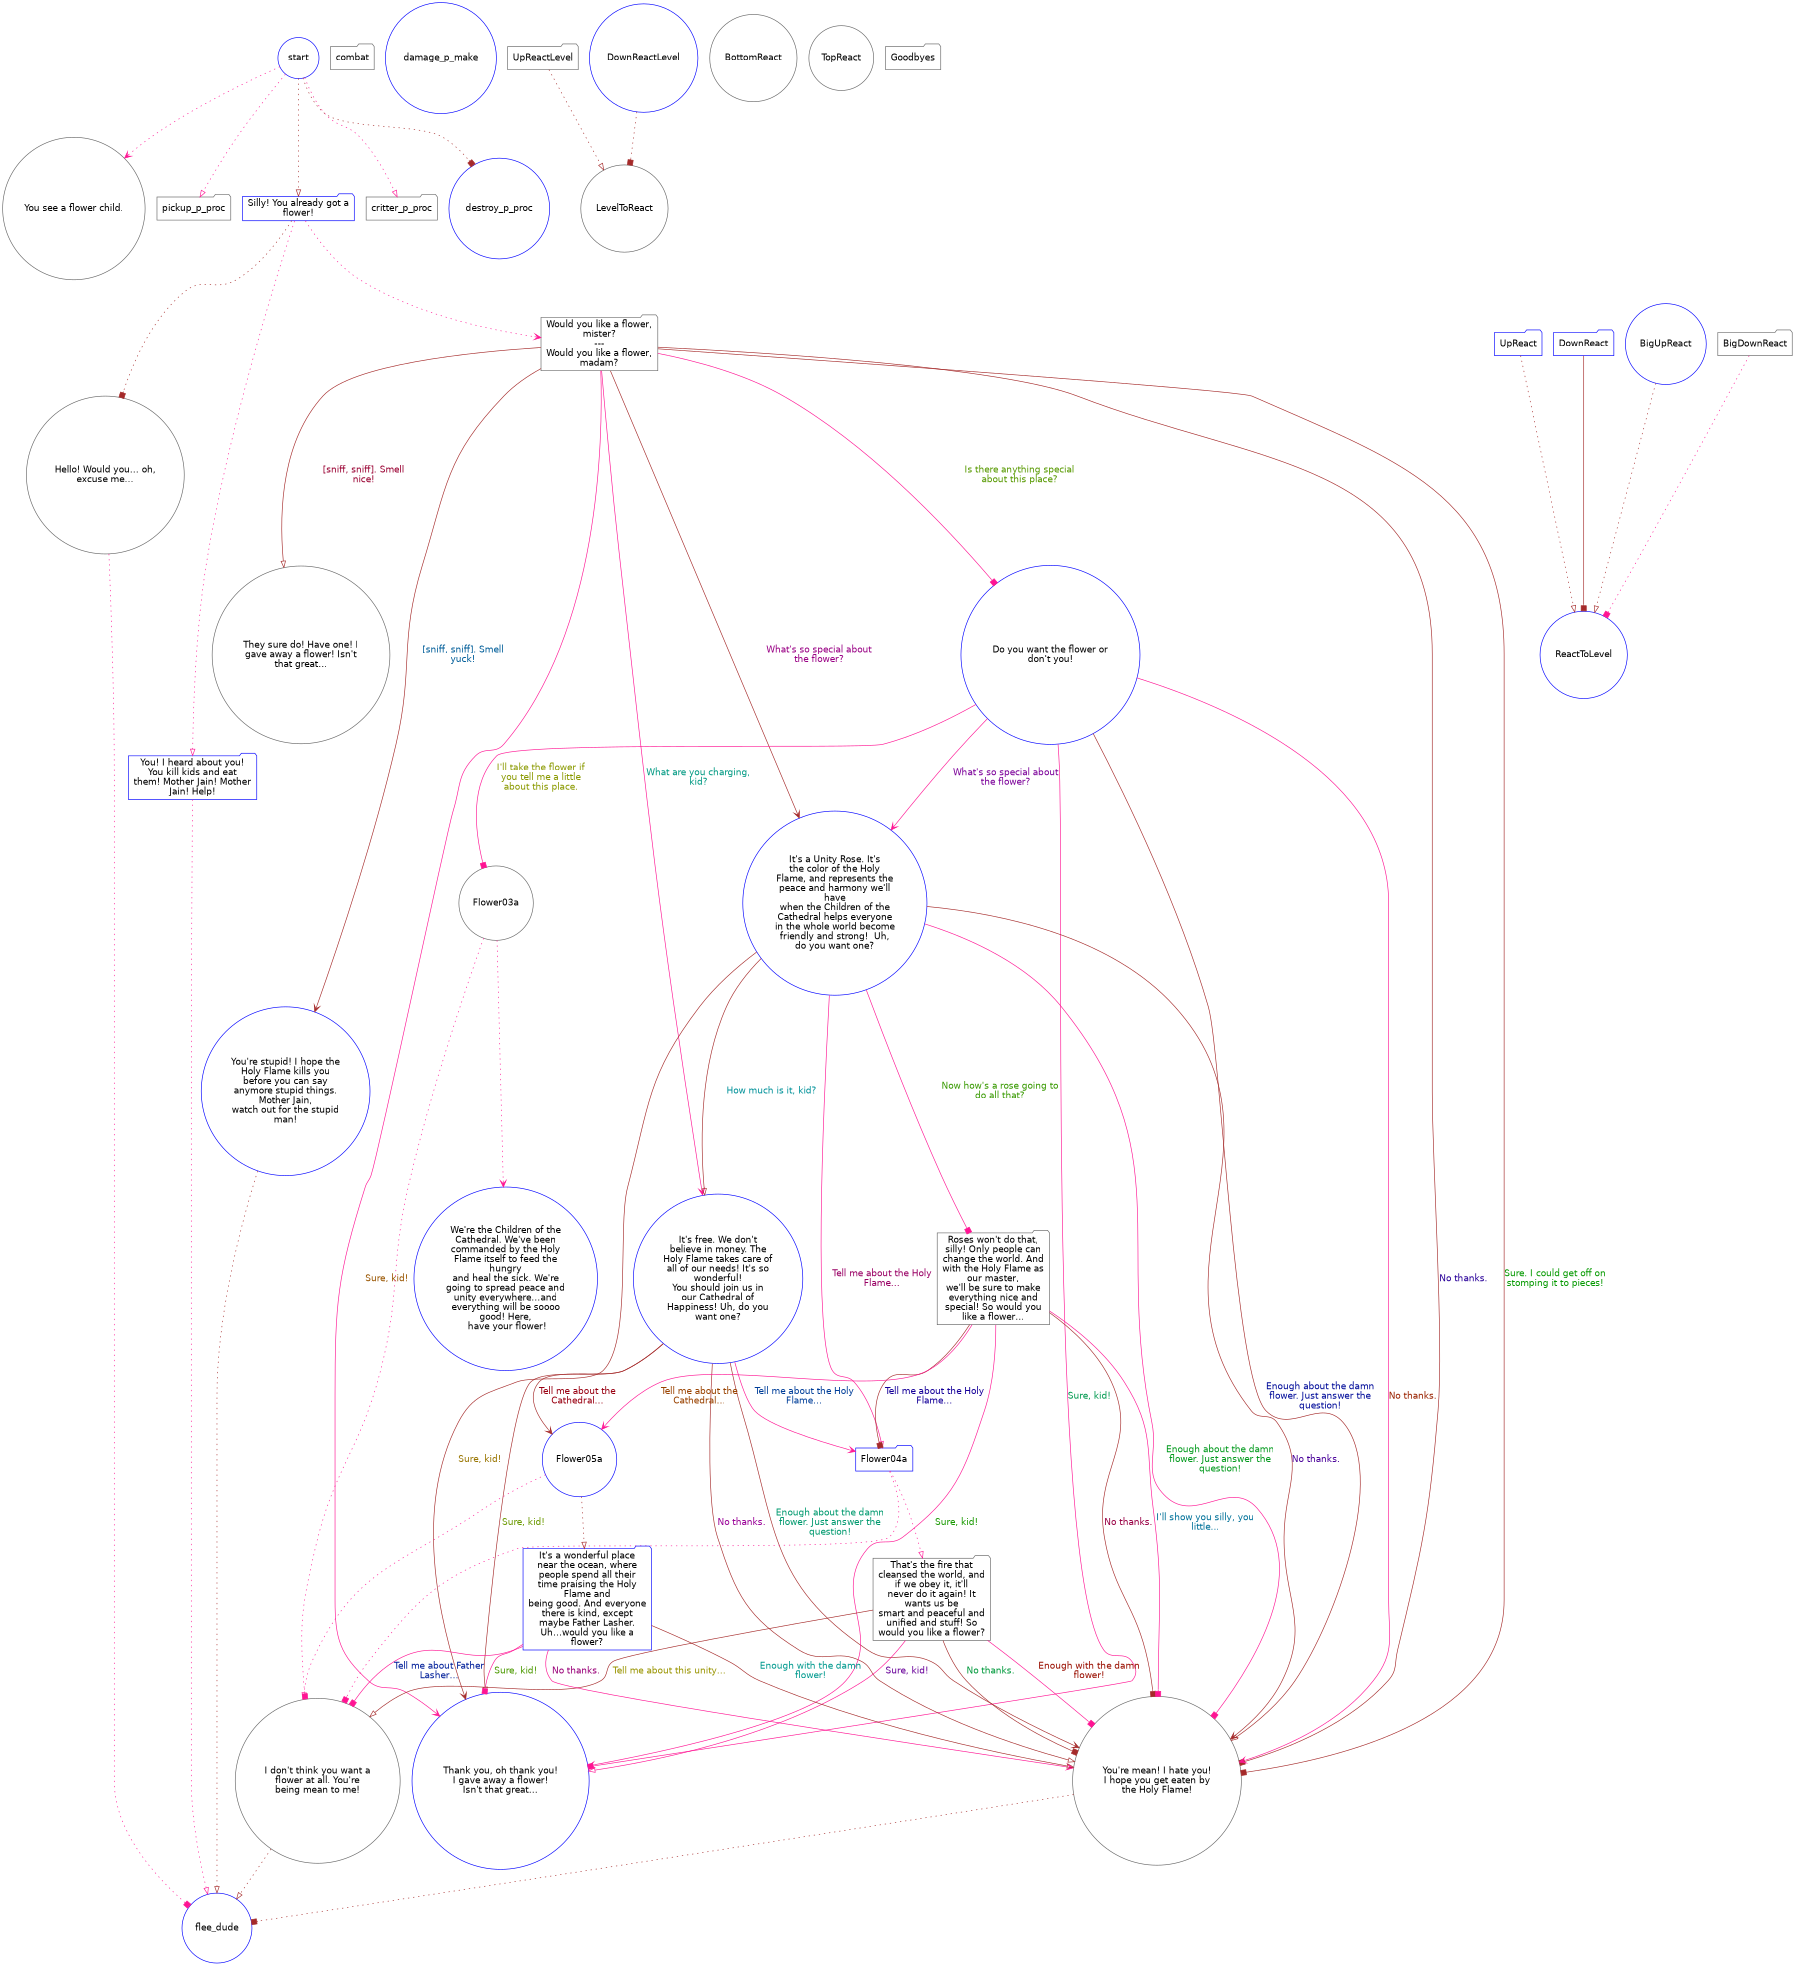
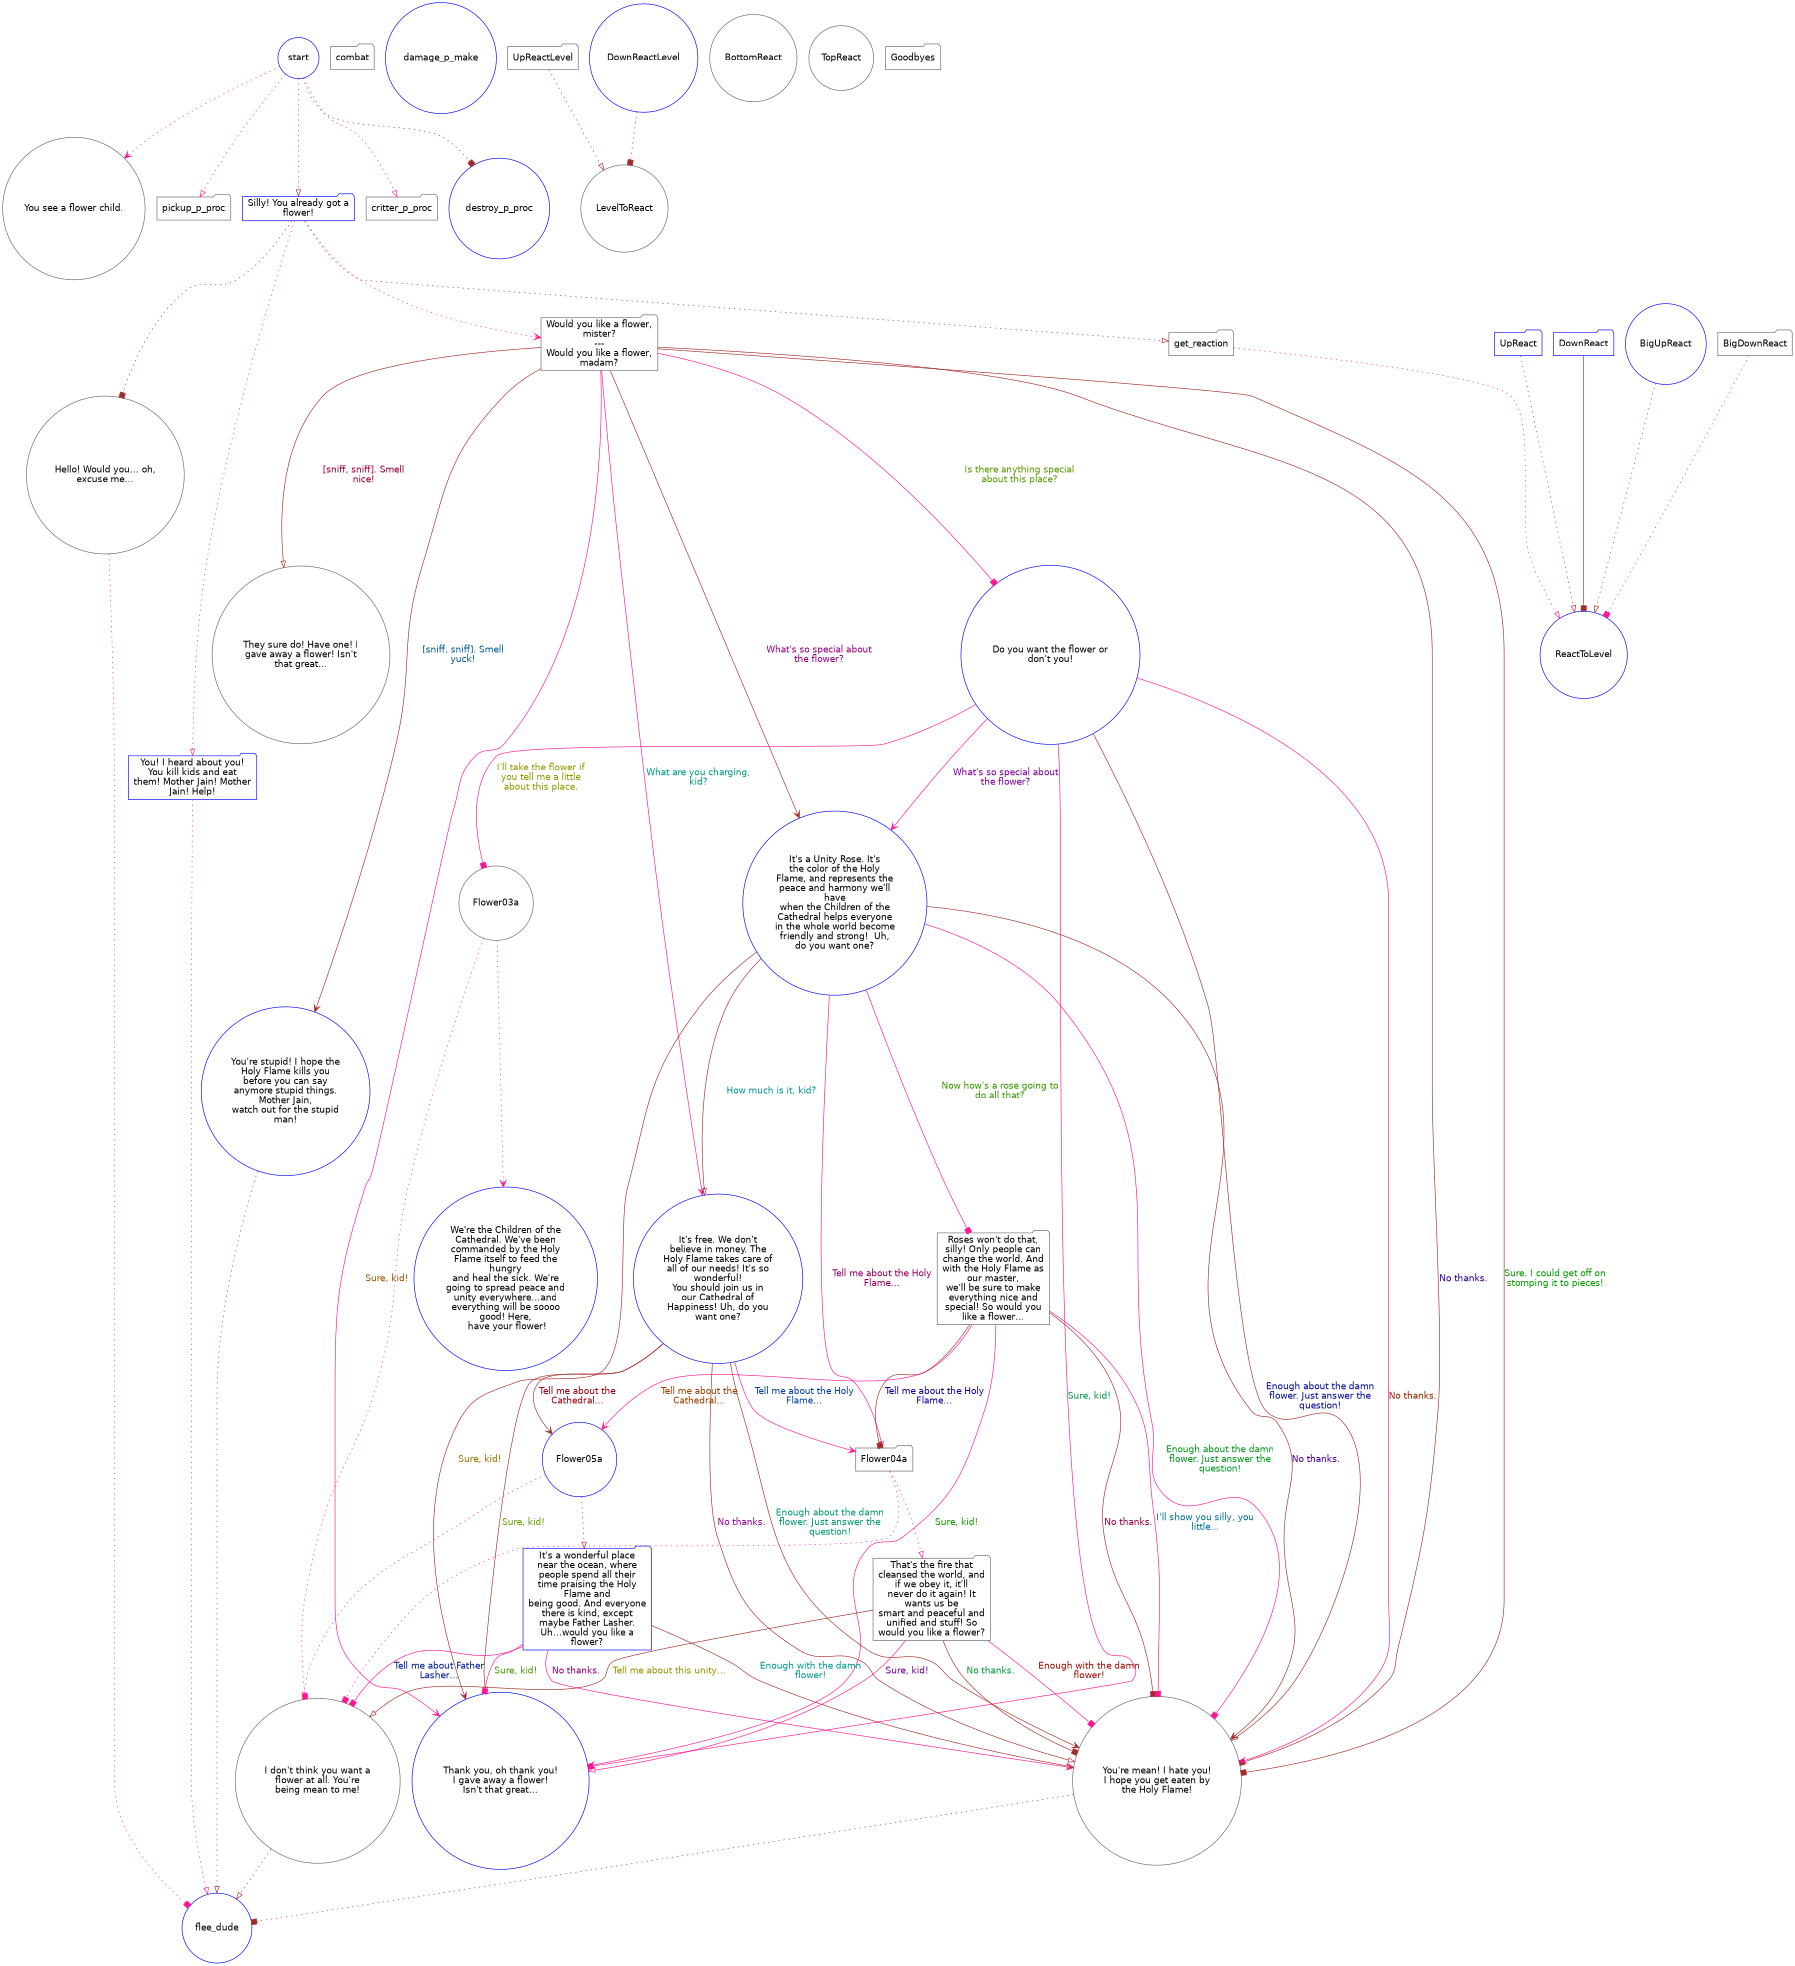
node "get_reaction": added
node "Flower04a": color blue -> gray40
